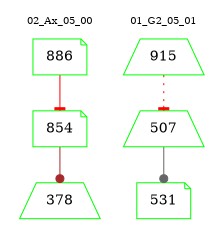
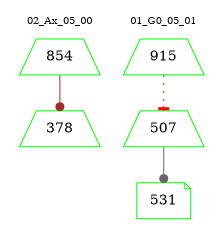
cluster "01_G2_05_01": label "01_G2_05_01" -> "01_G0_05_01"
node "886": removed
node "854": shape note -> trapezium
